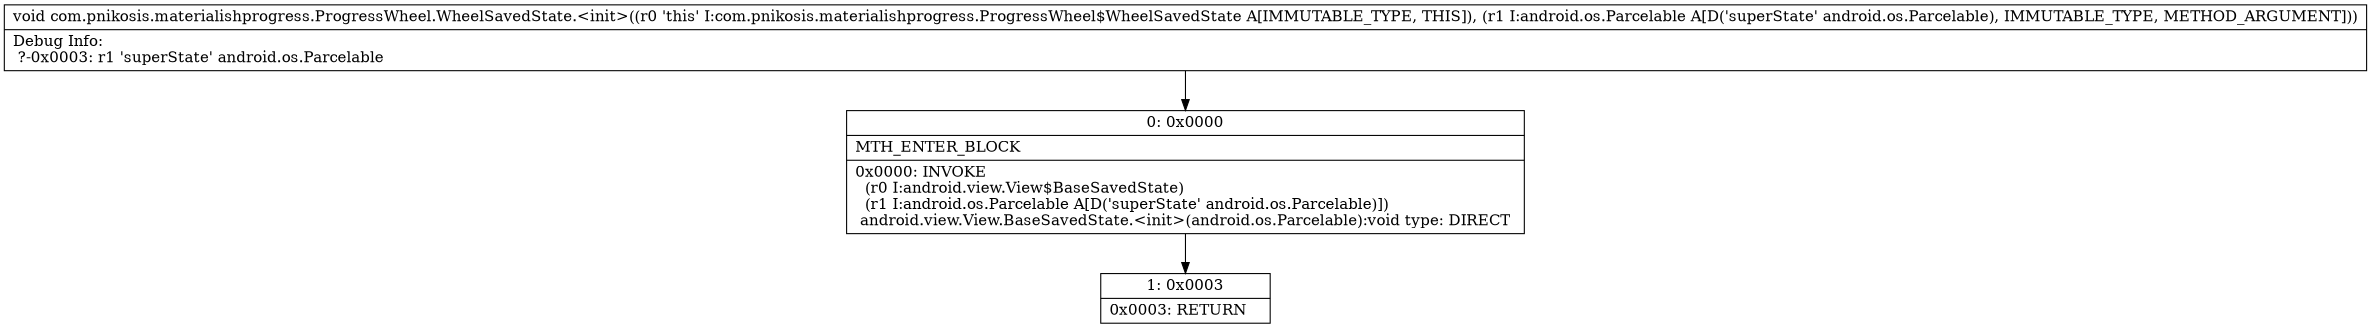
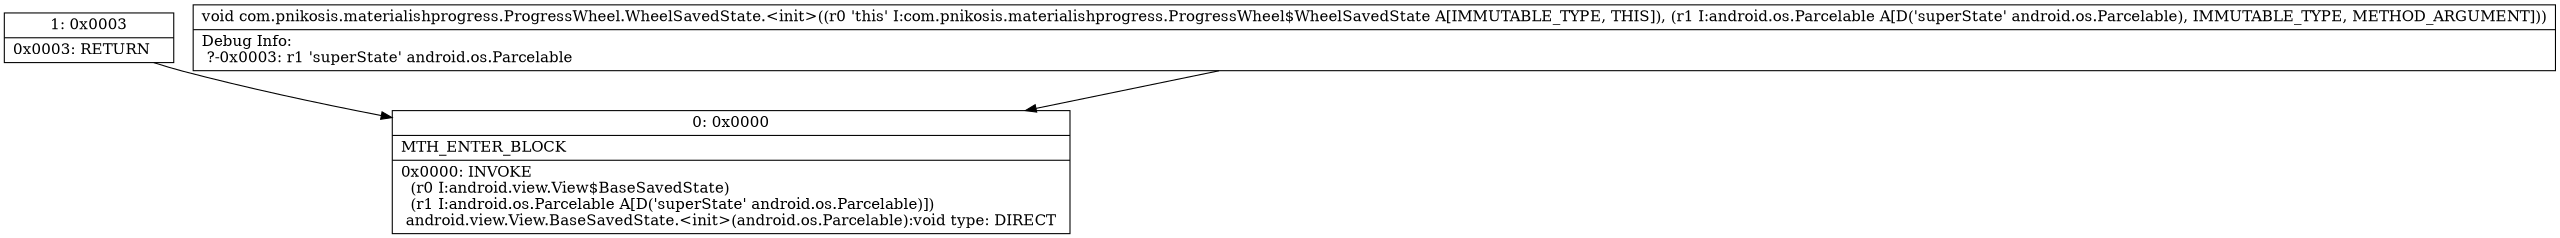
edge "0: 0x0000" -> "1: 0x0003": reversed
